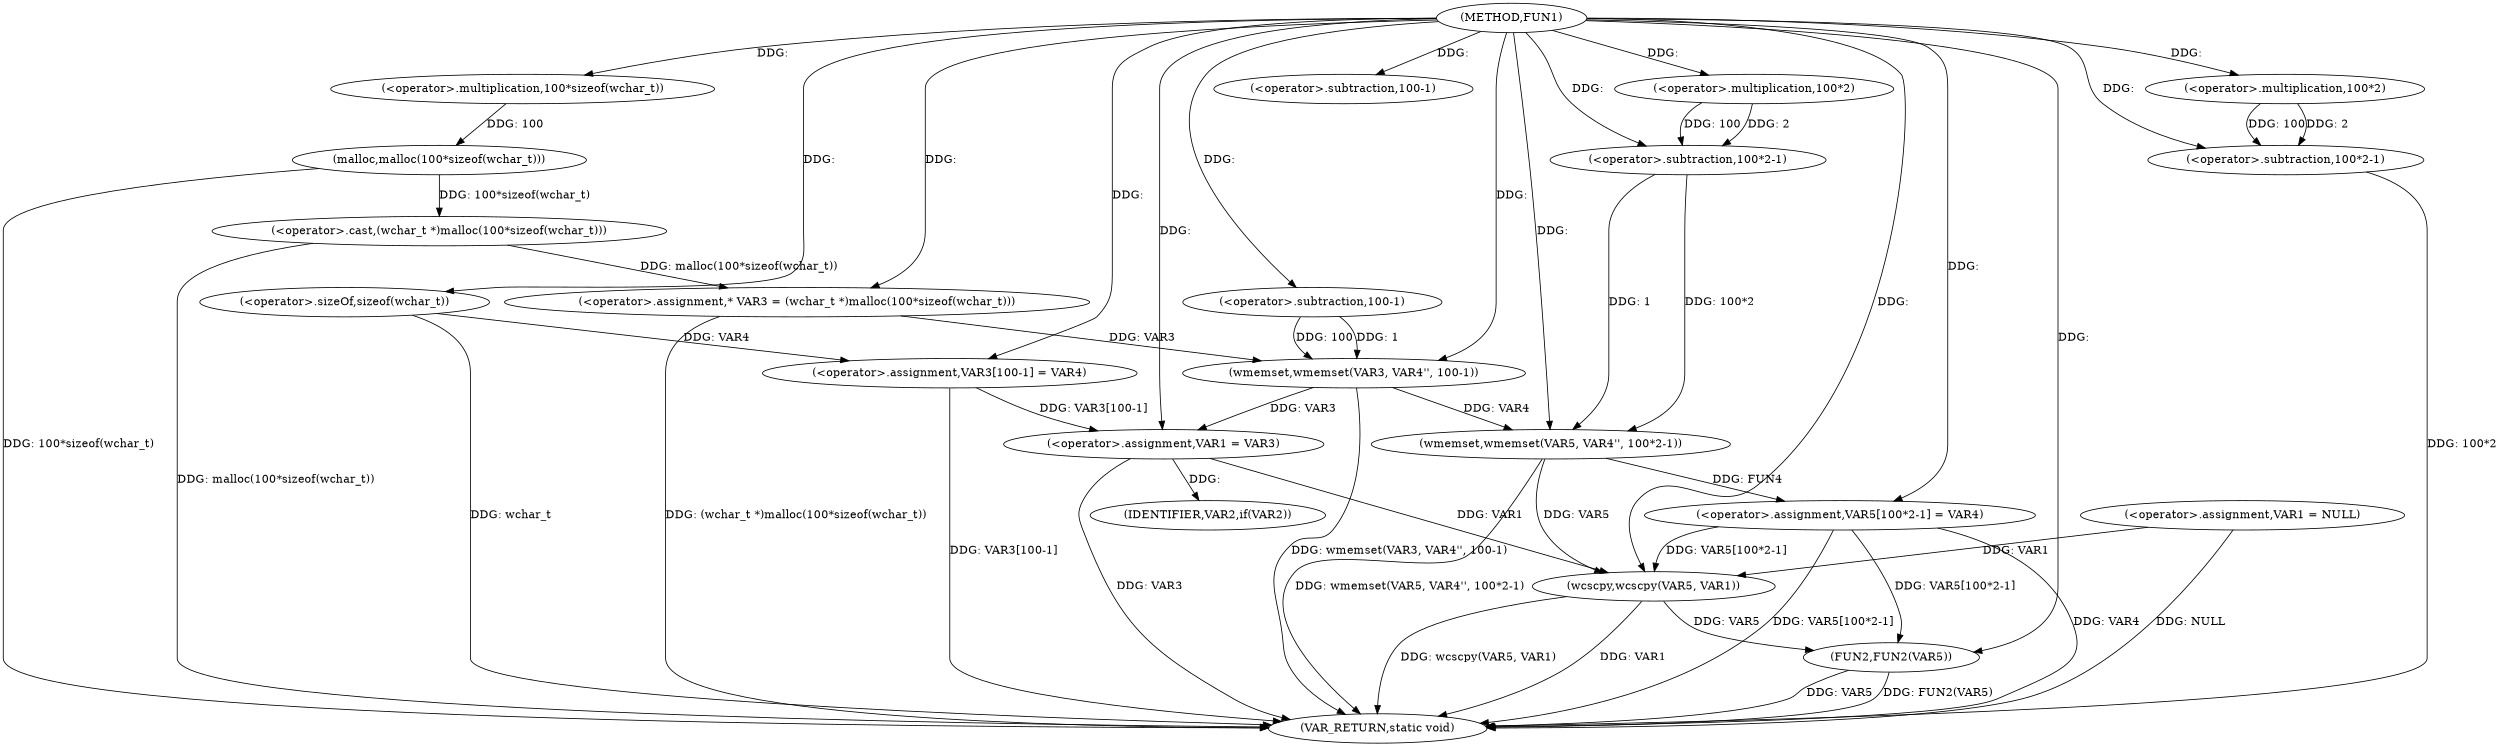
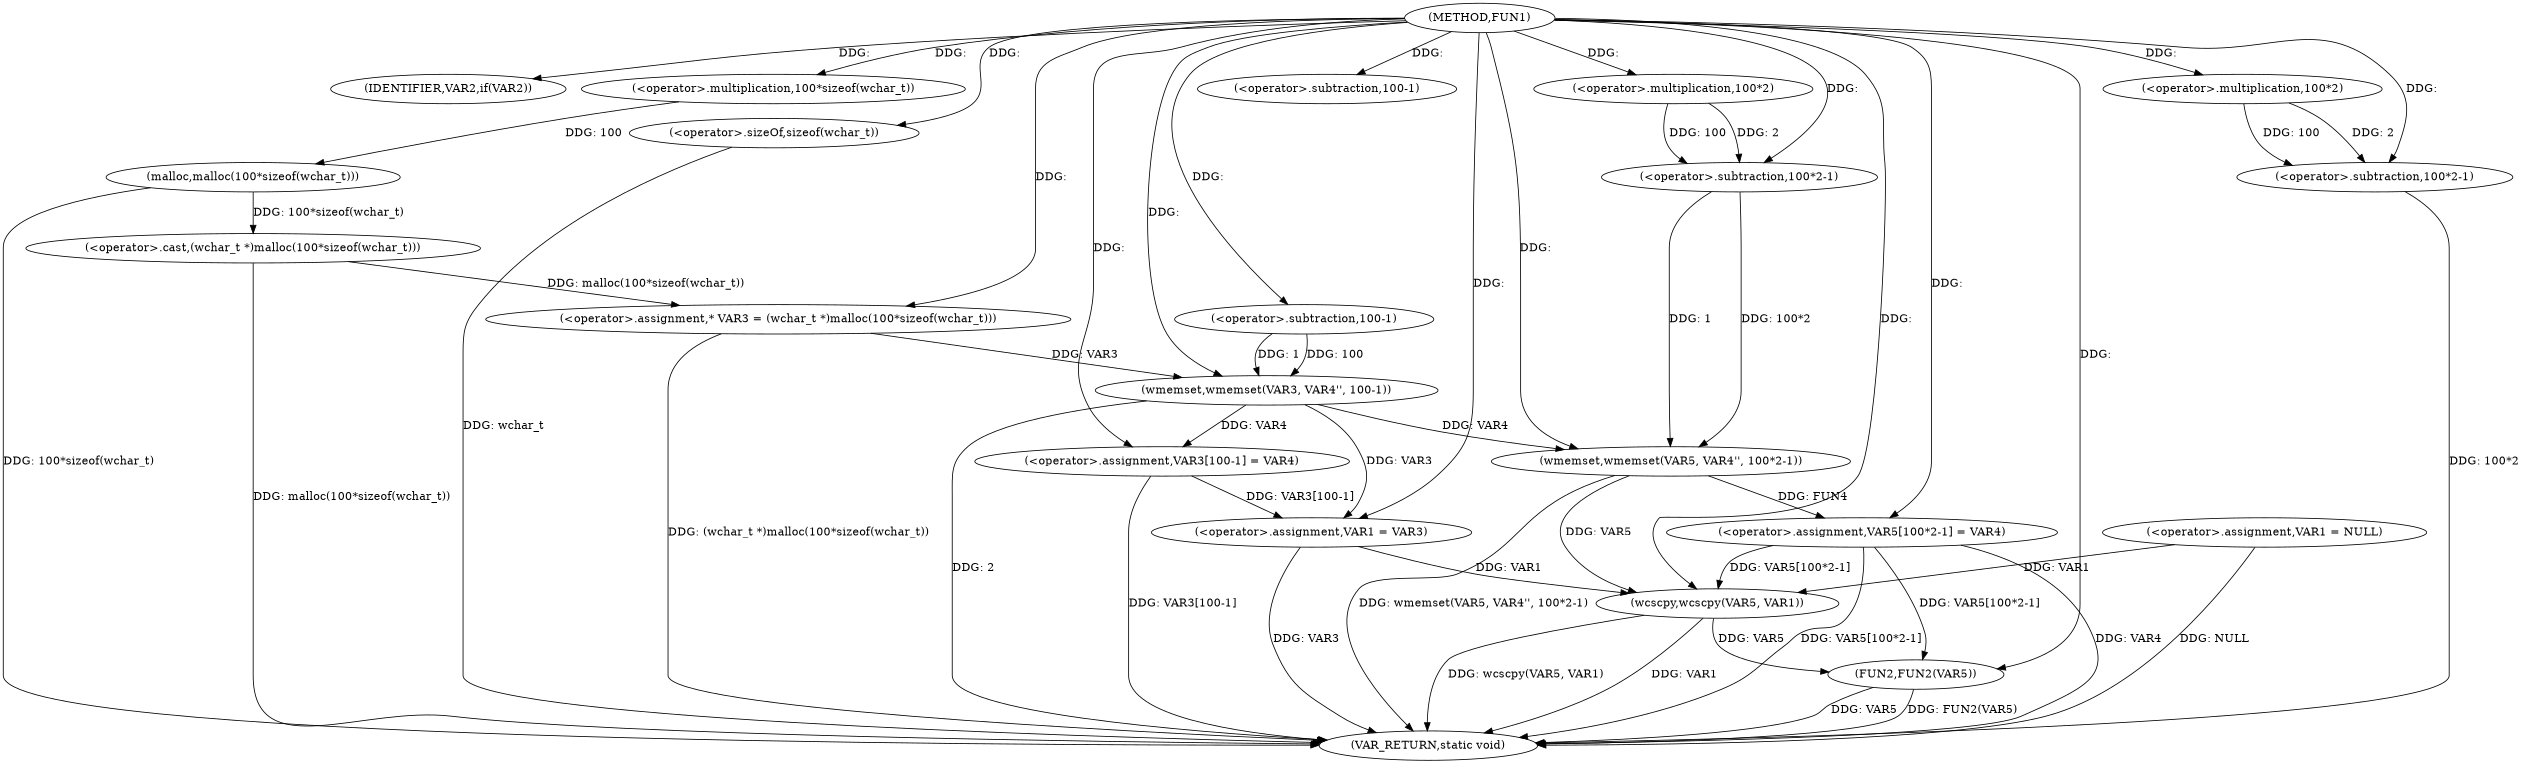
edge "(<operator>.sizeOf,sizeof(wchar_t))" -> "(<operator>.assignment,VAR3[100-1] = VAR4)": now "(wmemset,wmemset(VAR3, VAR4'', 100-1))" -> "(<operator>.assignment,VAR3[100-1] = VAR4)"
edge "(<operator>.assignment,VAR1 = VAR3)" -> "(IDENTIFIER,VAR2,if(VAR2))": now "(METHOD,FUN1)" -> "(IDENTIFIER,VAR2,if(VAR2))"
edge "(wmemset,wmemset(VAR3, VAR4'', 100-1))" -> "(VAR_RETURN,static void)": label "DDG: wmemset(VAR3, VAR4'', 100-1)" -> "DDG: 2"
